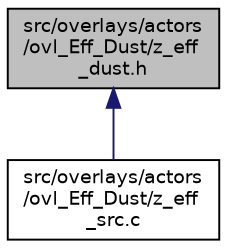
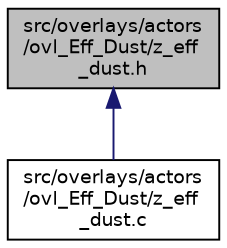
node "src/overlays/actors /ovl_Eff_Dust/z_eff _src.c": label "src/overlays/actors /ovl_Eff_Dust/z_eff _src.c" -> "src/overlays/actors /ovl_Eff_Dust/z_eff _dust.c"
